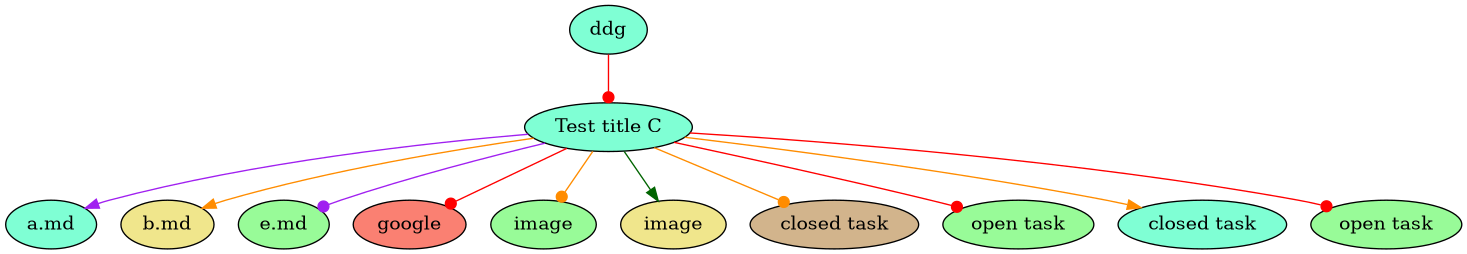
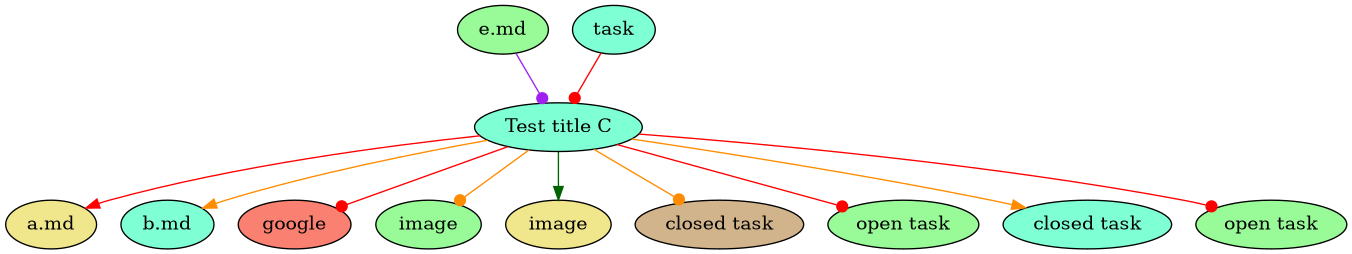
node "ddg": label "ddg" -> "task"
edge "Test title C" -> "a.md": color purple -> red
edge "Test title C" -> "e.md": reversed
node "a.md": fillcolor aquamarine -> khaki
node "b.md": fillcolor khaki -> aquamarine
